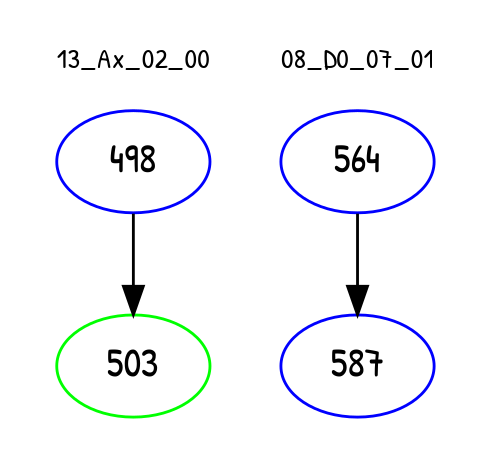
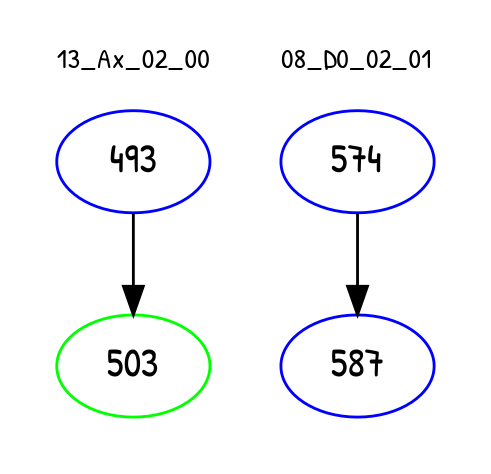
cluster "08_D0_07_01": label "08_D0_07_01" -> "08_D0_02_01"
node "498": label "498" -> "493"
node "564": label "564" -> "574"
